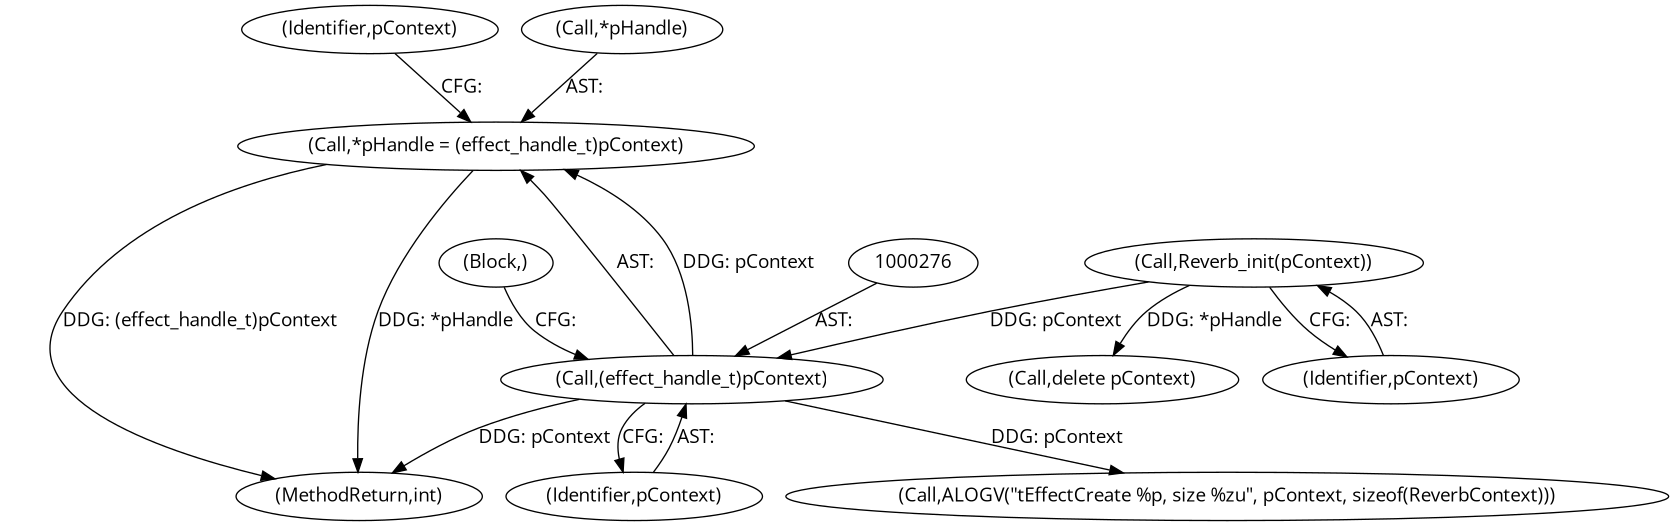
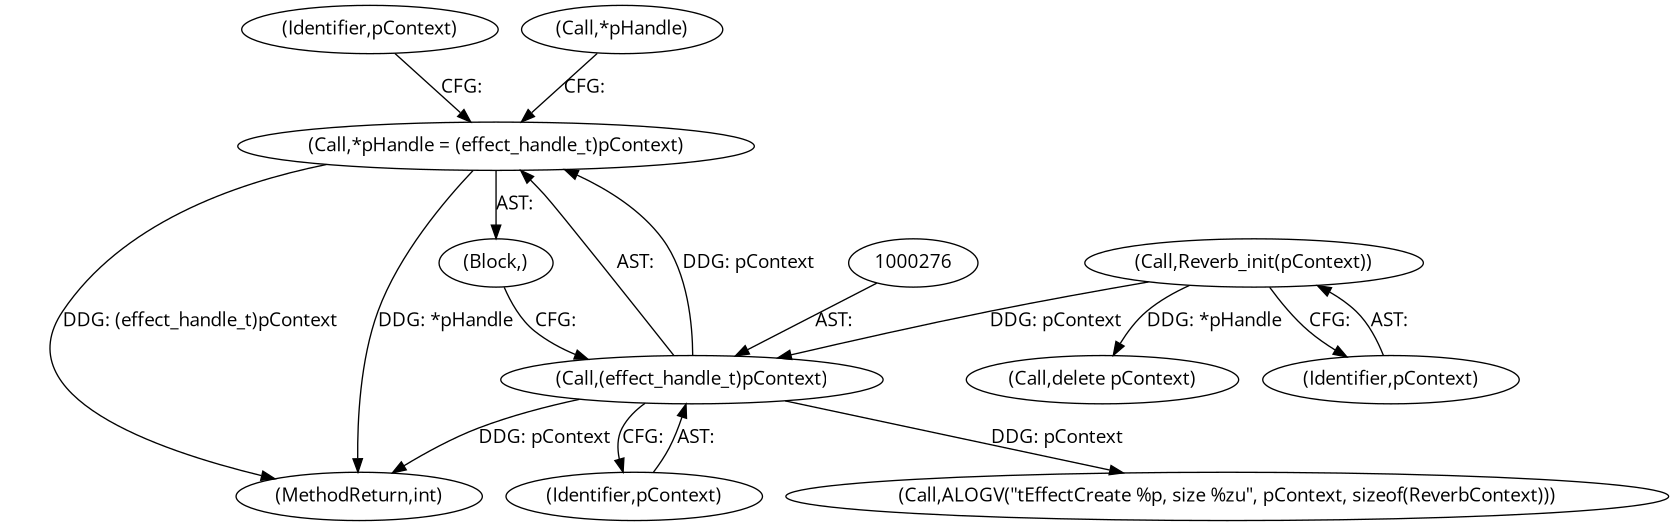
edge "(Call,*pHandle)" -> "(Call,*pHandle = (effect_handle_t)pContext)": label "AST: " -> "CFG: "
edge "(Call,*pHandle = (effect_handle_t)pContext)" -> "(Block,)": added, label "AST:"
